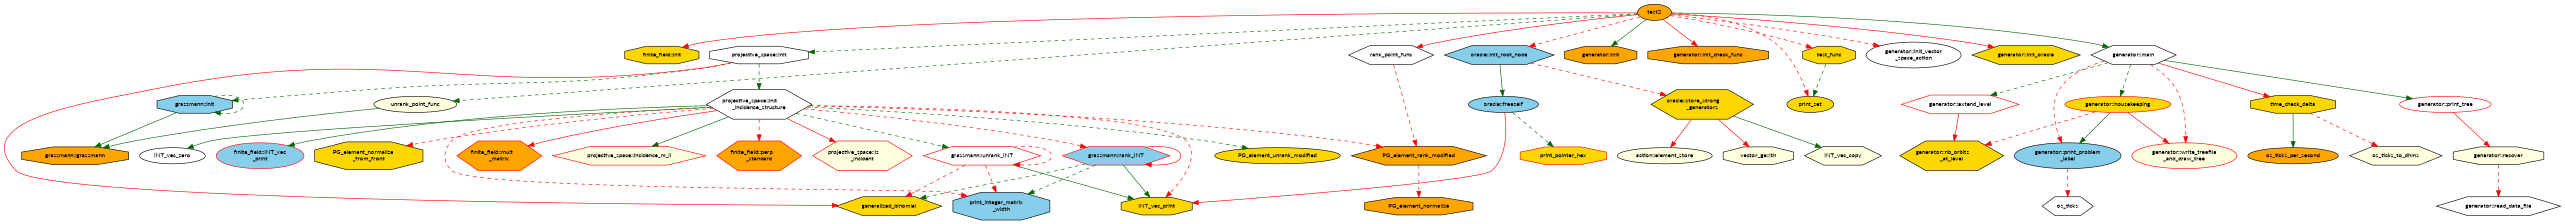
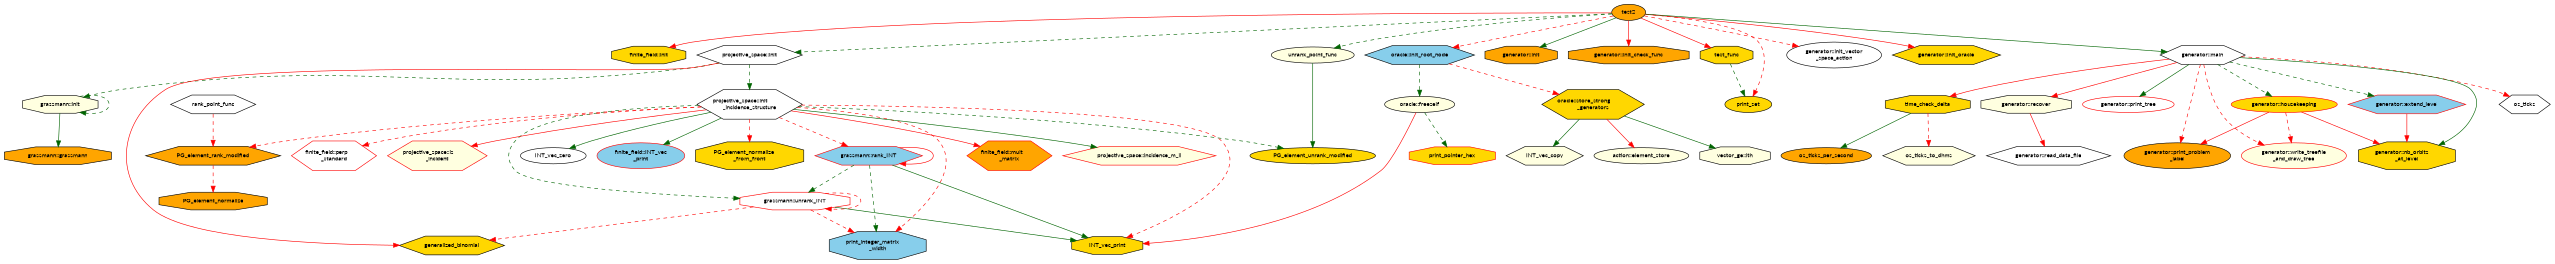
edge "test2" -> "rank_point_func": removed
edge "test2" -> "test_func": style dashed -> solid
node "projective_space::init": shape octagon -> hexagon
edge "generator::main" -> "generator::nb_orbits _at_level": added
edge "oracle::init_root_node" -> "oracle::freeself": style solid -> dashed
node "grassmann::init": fillcolor skyblue -> lightyellow
node "oracle::freeself": fillcolor skyblue -> lightyellow
node "generator::extend_level": fillcolor white -> skyblue
edge "unrank_point_func" -> "grassmann::grassmann": now "unrank_point_func" -> "PG_element_unrank_modified"
edge "generator::housekeeping" -> "generator::print_problem _label": color darkgreen -> red
edge "generator::housekeeping" -> "generator::write_treefile _and_draw_tree": style solid -> dashed
edge "generator::print_tree" -> "generator::recover": now "generator::main" -> "generator::recover"
edge "generator::housekeeping" -> "generator::nb_orbits _at_level": style dashed -> solid
edge "oracle::store_strong _generators" -> "vector_ge::ith": color red -> darkgreen
node "finite_field::perp _standard": fillcolor orange -> white
node "grassmann::unrank_INT": shape hexagon -> octagon
node "generator::nb_orbits _at_level": shape hexagon -> octagon
node "generator::print_problem _label": fillcolor skyblue -> orange
edge "generator::recover" -> "generator::read_data_file": style dashed -> solid
edge "generator::print_problem _label" -> "os_ticks": now "generator::main" -> "os_ticks"
edge "grassmann::rank_INT" -> "generalized_binomial": now "grassmann::rank_INT" -> "grassmann::unrank_INT"
